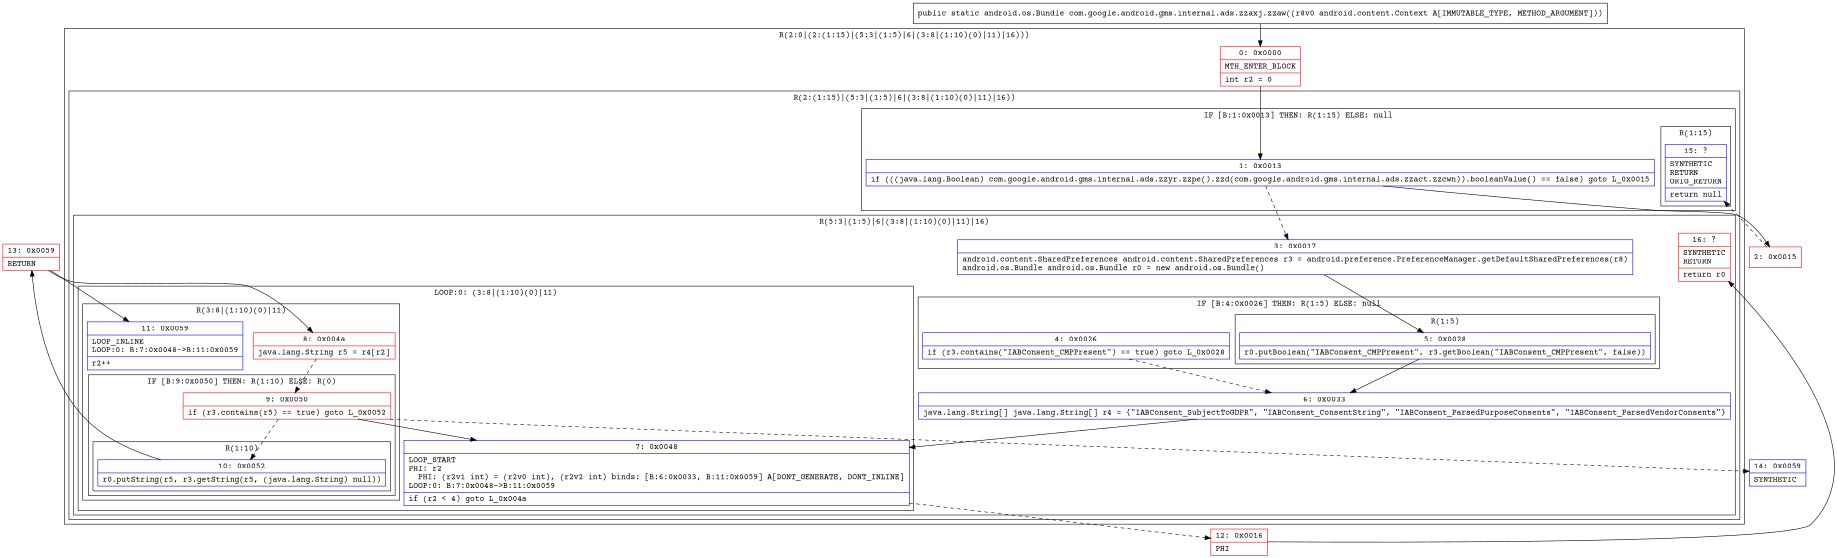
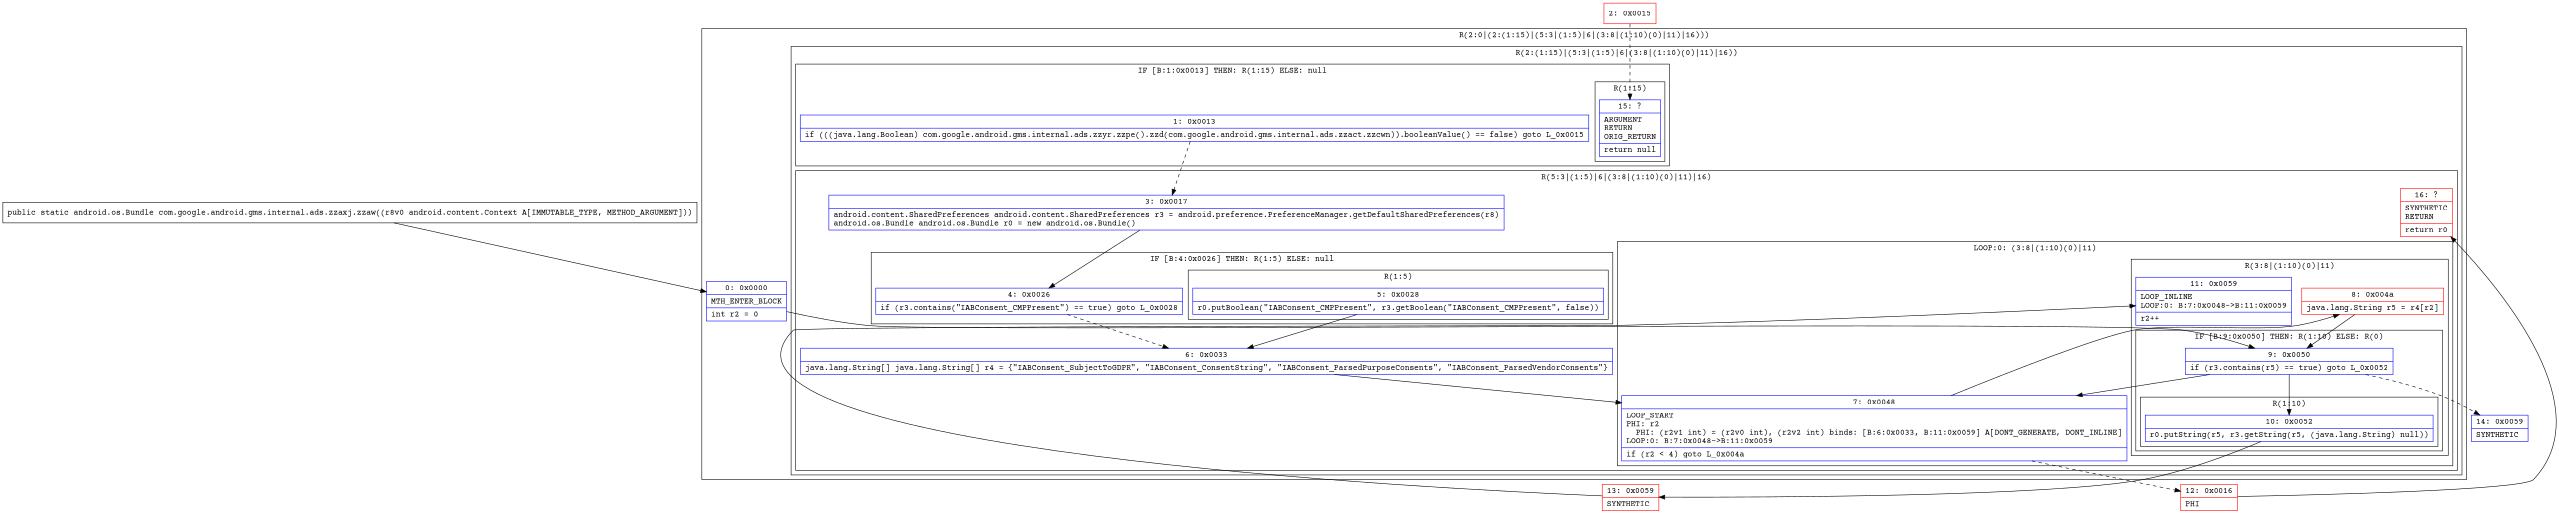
node "0: 0x0000": color red -> blue
edge "0: 0x0000" -> "1: 0x0013": now "0: 0x0000" -> "9: 0x0050"
node "15: ?": text "SYNTHETIC" -> "ARGUMENT"
edge "1: 0x0013" -> "2: 0x0015": removed
node "13: 0x0059": text "RETURN" -> "SYNTHETIC"
edge "13: 0x0059" -> "8: 0x004a": now "7: 0x0048" -> "8: 0x004a"
edge "3: 0x0017" -> "5: 0x0028": now "3: 0x0017" -> "4: 0x0026"
edge "8: 0x004a" -> "9: 0x0050": style dashed -> solid
node "9: 0x0050": color red -> blue
edge "9: 0x0050" -> "10: 0x0052": style dashed -> solid
